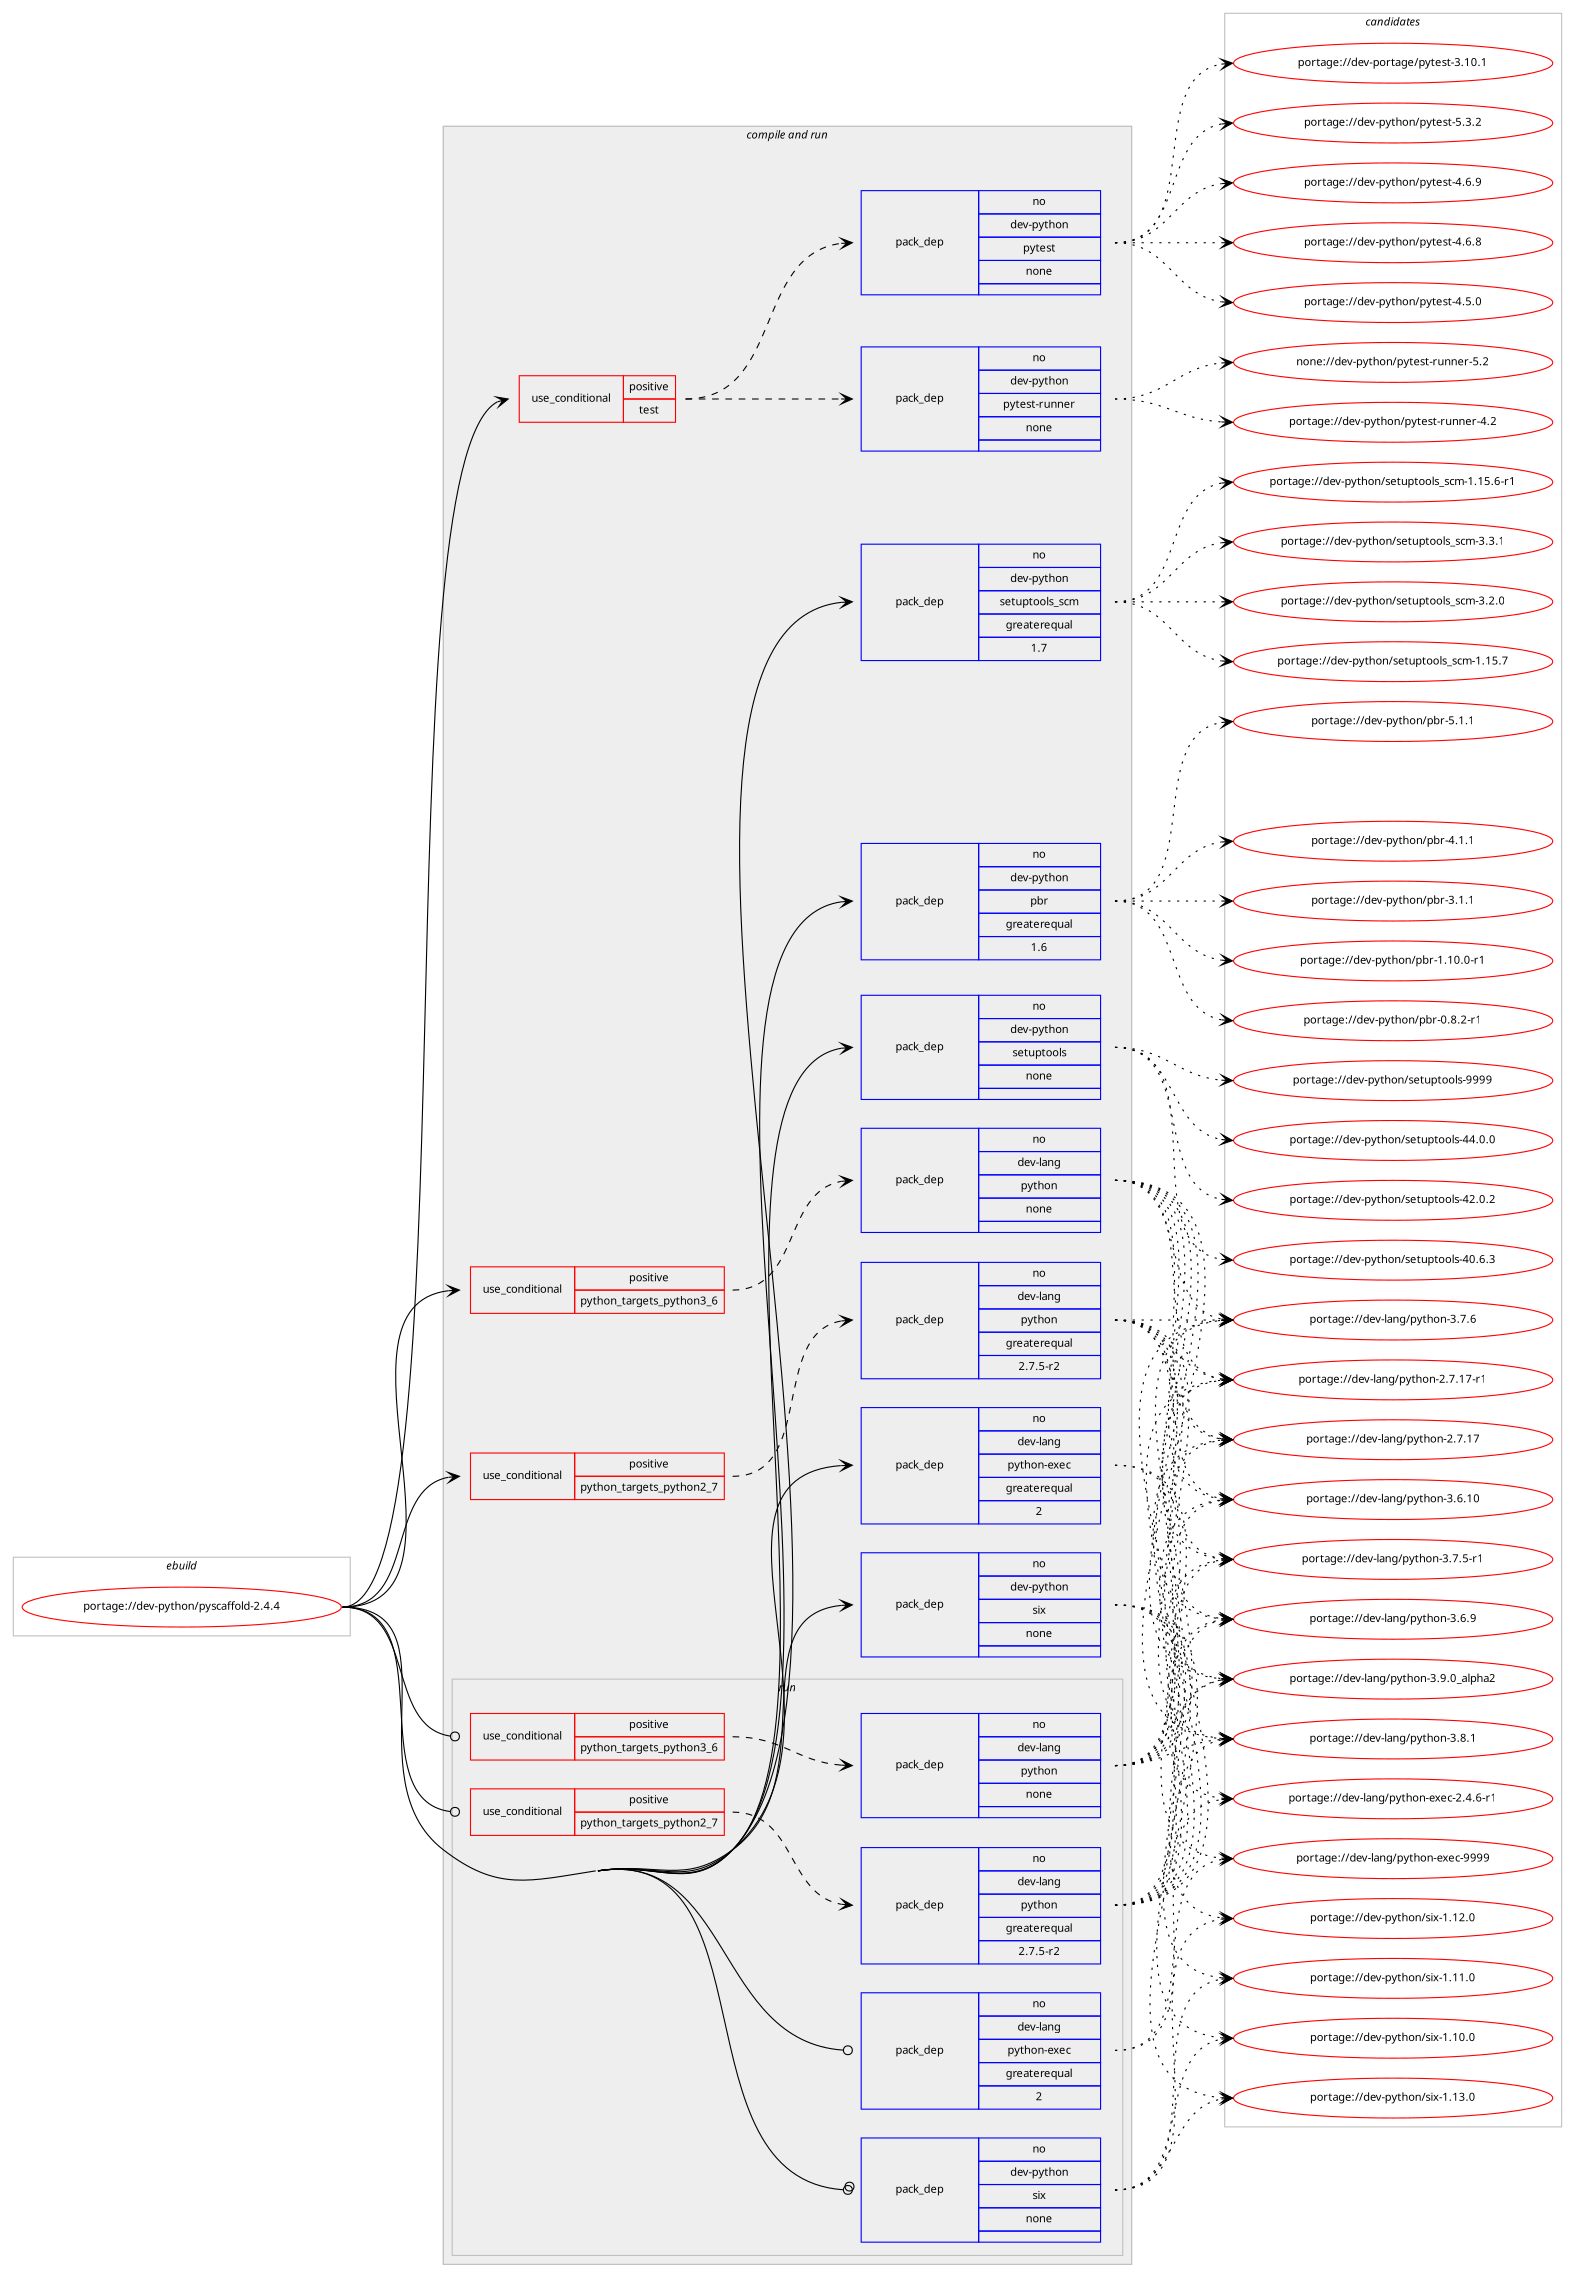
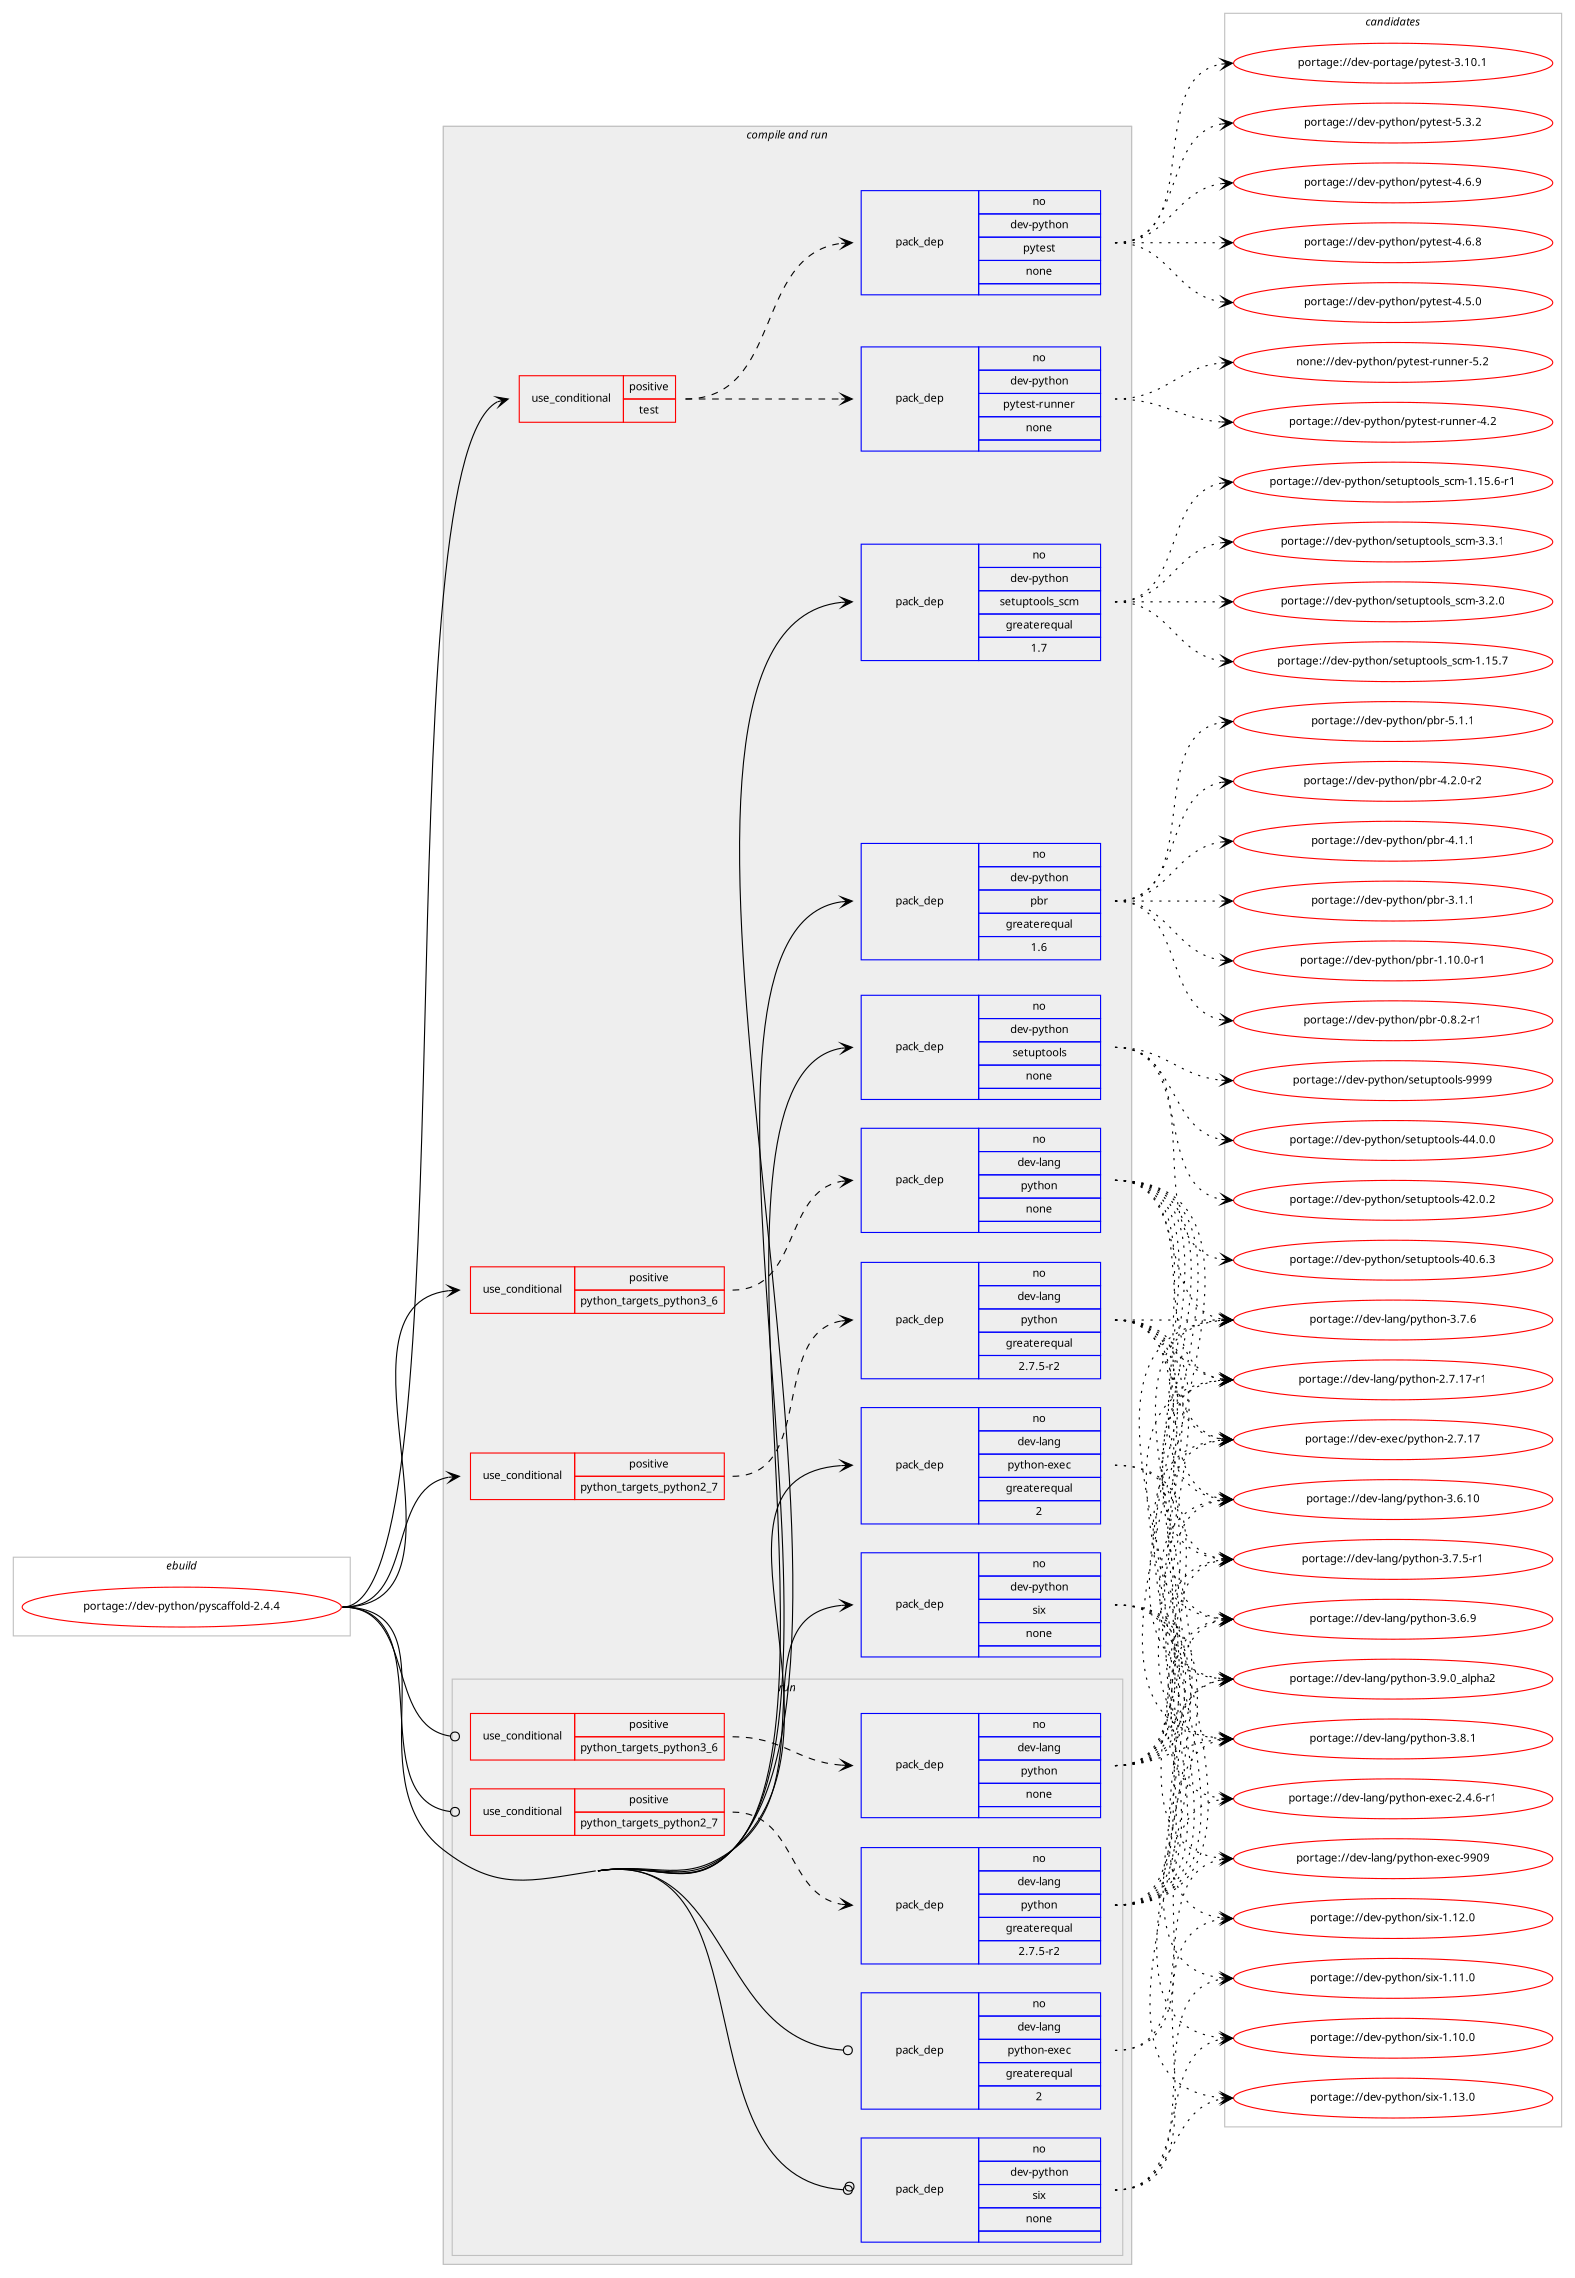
node "portage://dev-python/pbr-4.2.0-r2": added
node "portage://dev-lang/python-2.7.17": label "portage://dev-lang/python-2.7.17" -> "portage://dev-exec/python-2.7.17"
node "portage://dev-lang/python-exec-9999": label "portage://dev-lang/python-exec-9999" -> "portage://dev-lang/python-exec-9909"
